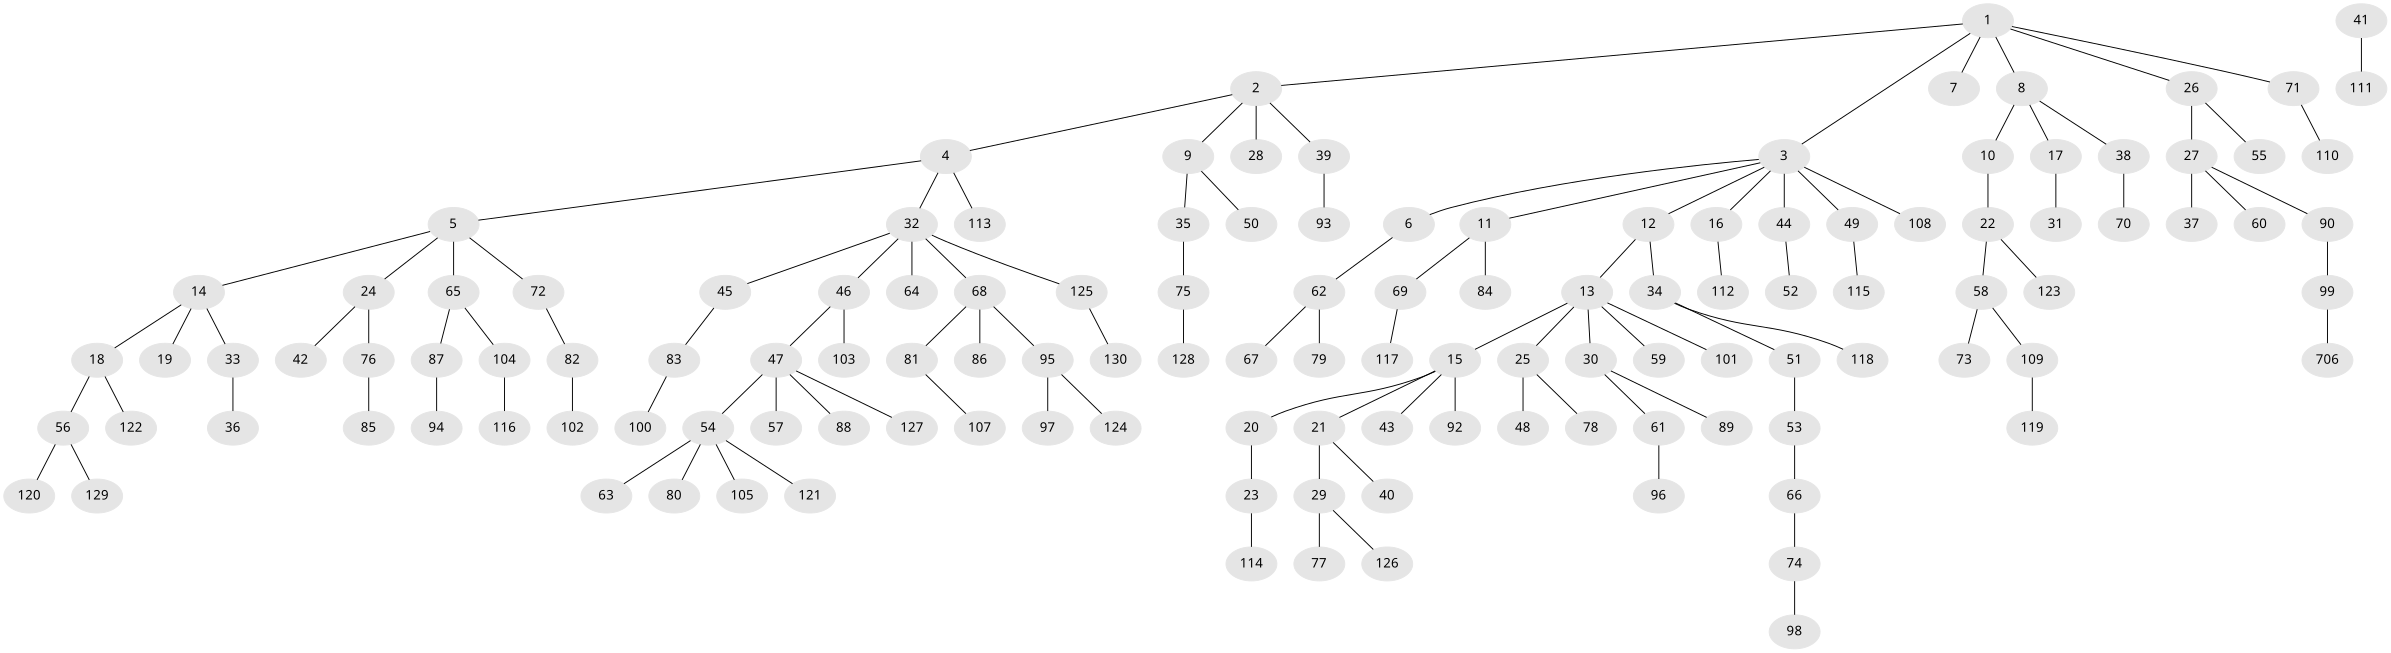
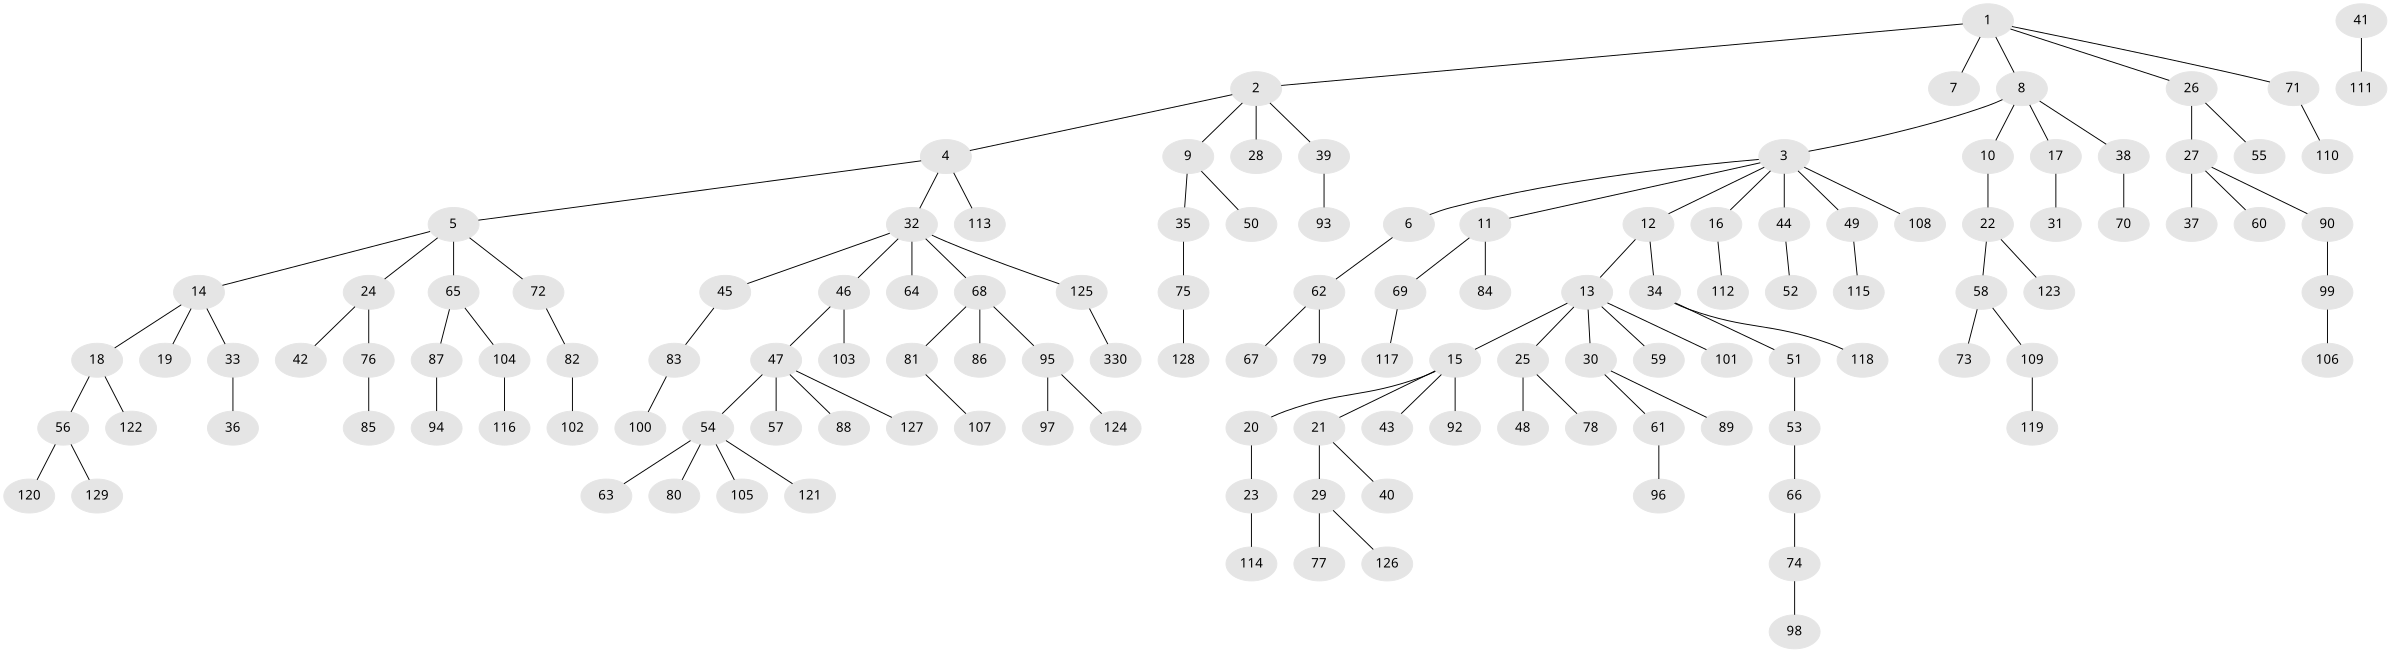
edge "1" -- "3": now "8" -- "3"
node "130": label "130" -> "330"
node "706": label "706" -> "106"
